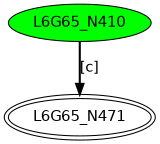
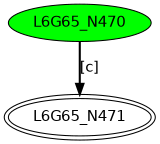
node "L6G65_N410": label "L6G65_N410" -> "L6G65_N470"
